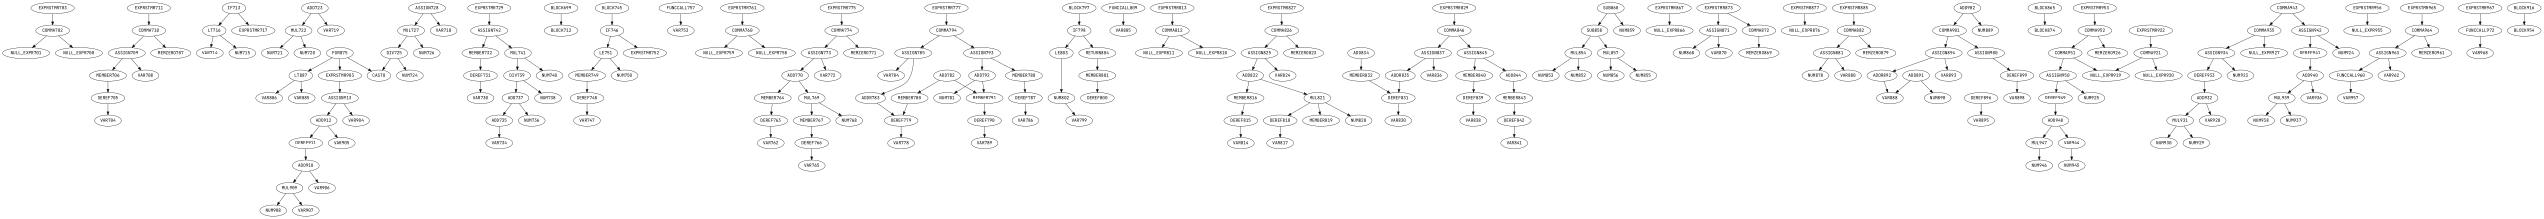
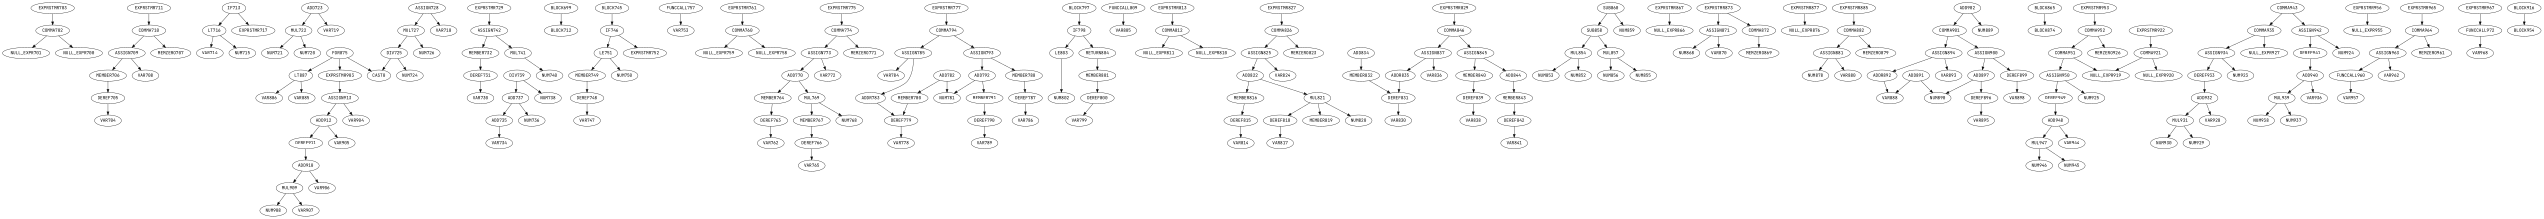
edge "MUL741" -> "DIV739": removed
node "ADD897": added
edge "ADD782" -> "MEMBER791": now "ADD782" -> "NUM781"
edge "NUM802" -> "VAR799": now "DEREF800" -> "VAR799"
edge "VAR944" -> "NUM945": now "MUL947" -> "NUM945"
